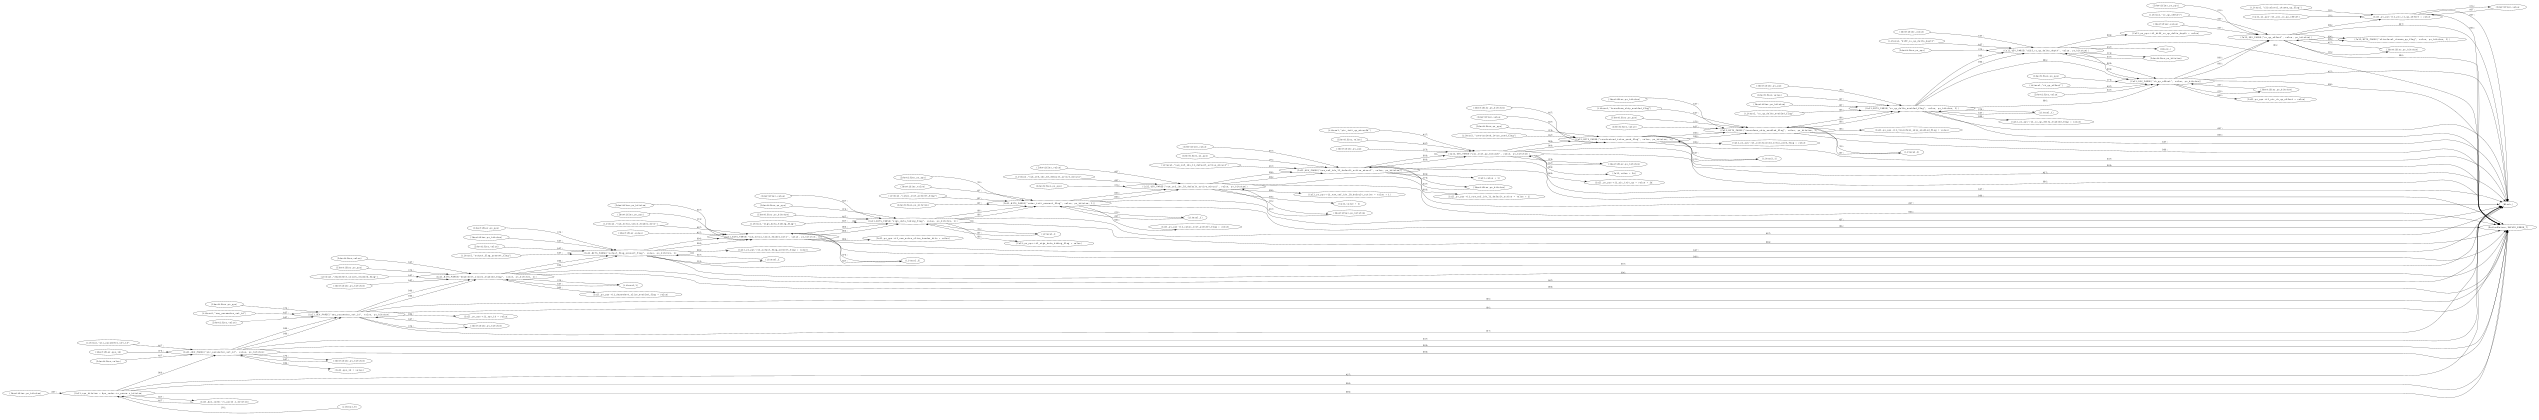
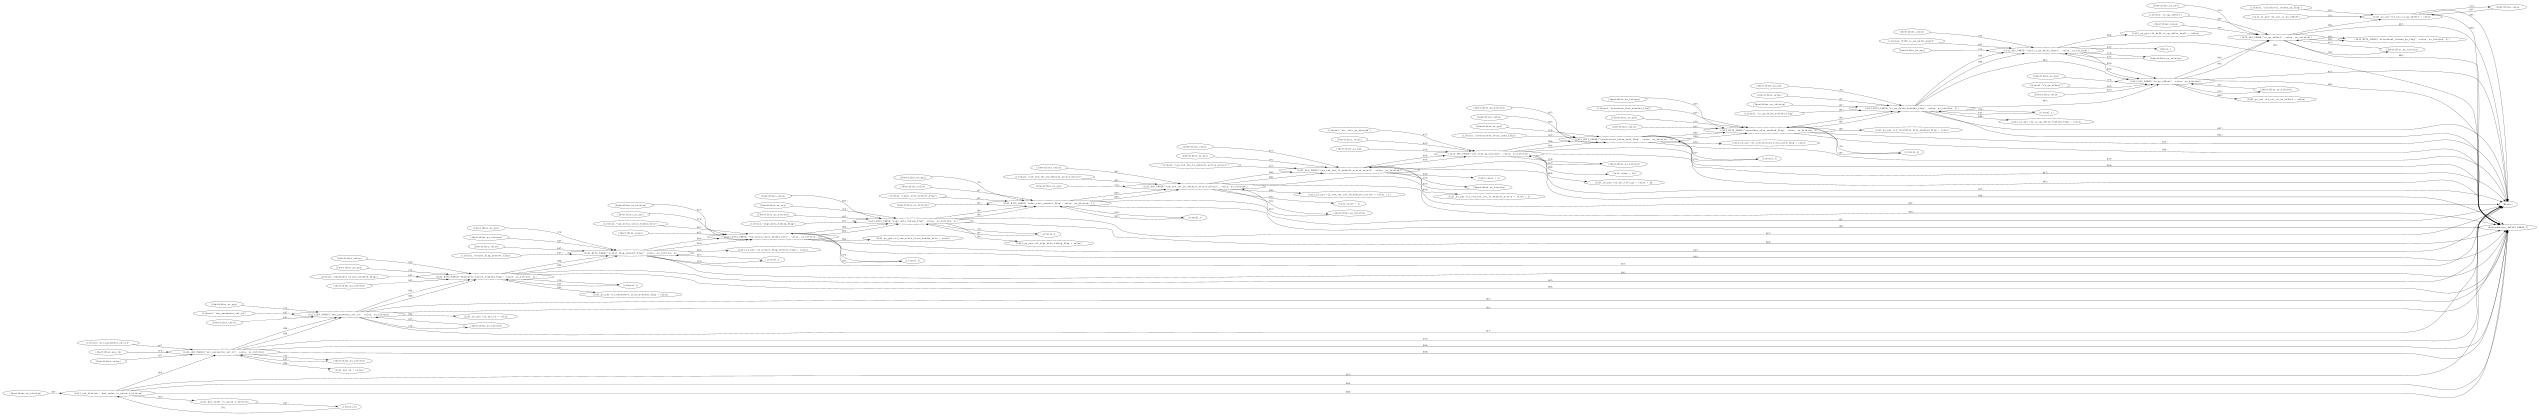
node "(Call,ps_pps->i1_cabac_init_present_flag = value)": removed
edge "(Call,&ps_codec->s_parse.s_bitstrm)" -> "(Call,*ps_bitstrm = &ps_codec->s_parse.s_bitstrm)": now "(Call,&ps_codec->s_parse.s_bitstrm)" -> "(Literal,0)"
